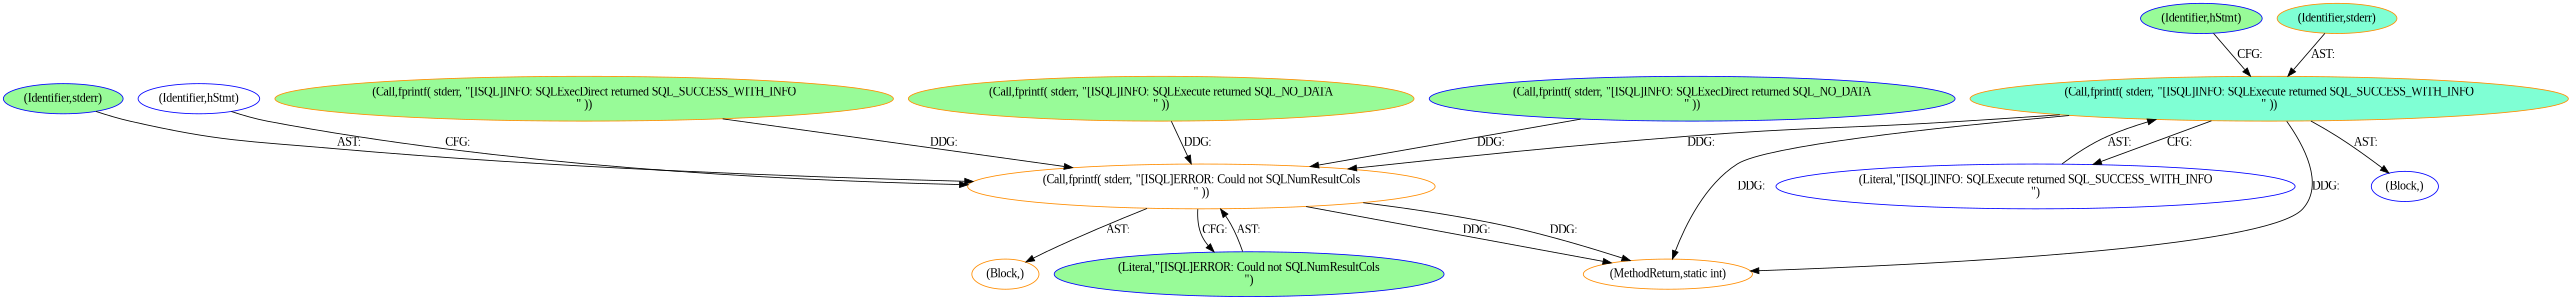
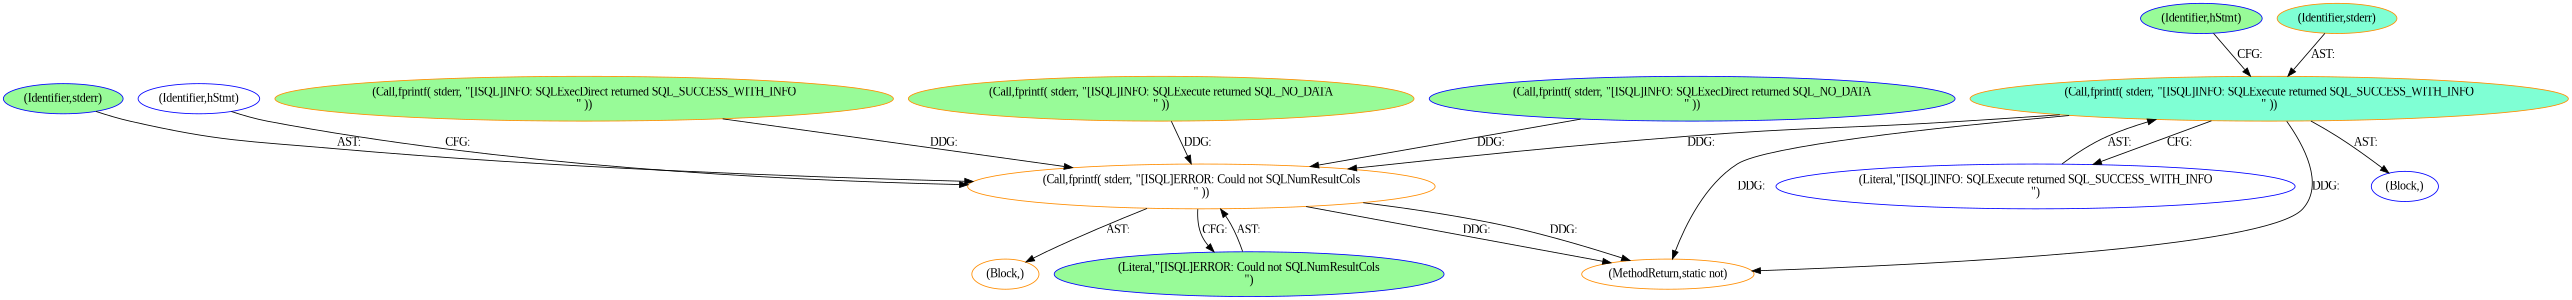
node "(MethodReturn,static int)": label "(MethodReturn,static int)" -> "(MethodReturn,static not)"
